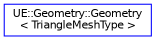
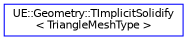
node "UE::Geometry::Geometry < TriangleMeshType >": label "UE::Geometry::Geometry < TriangleMeshType >" -> "UE::Geometry::TImplicitSolidify < TriangleMeshType >"
